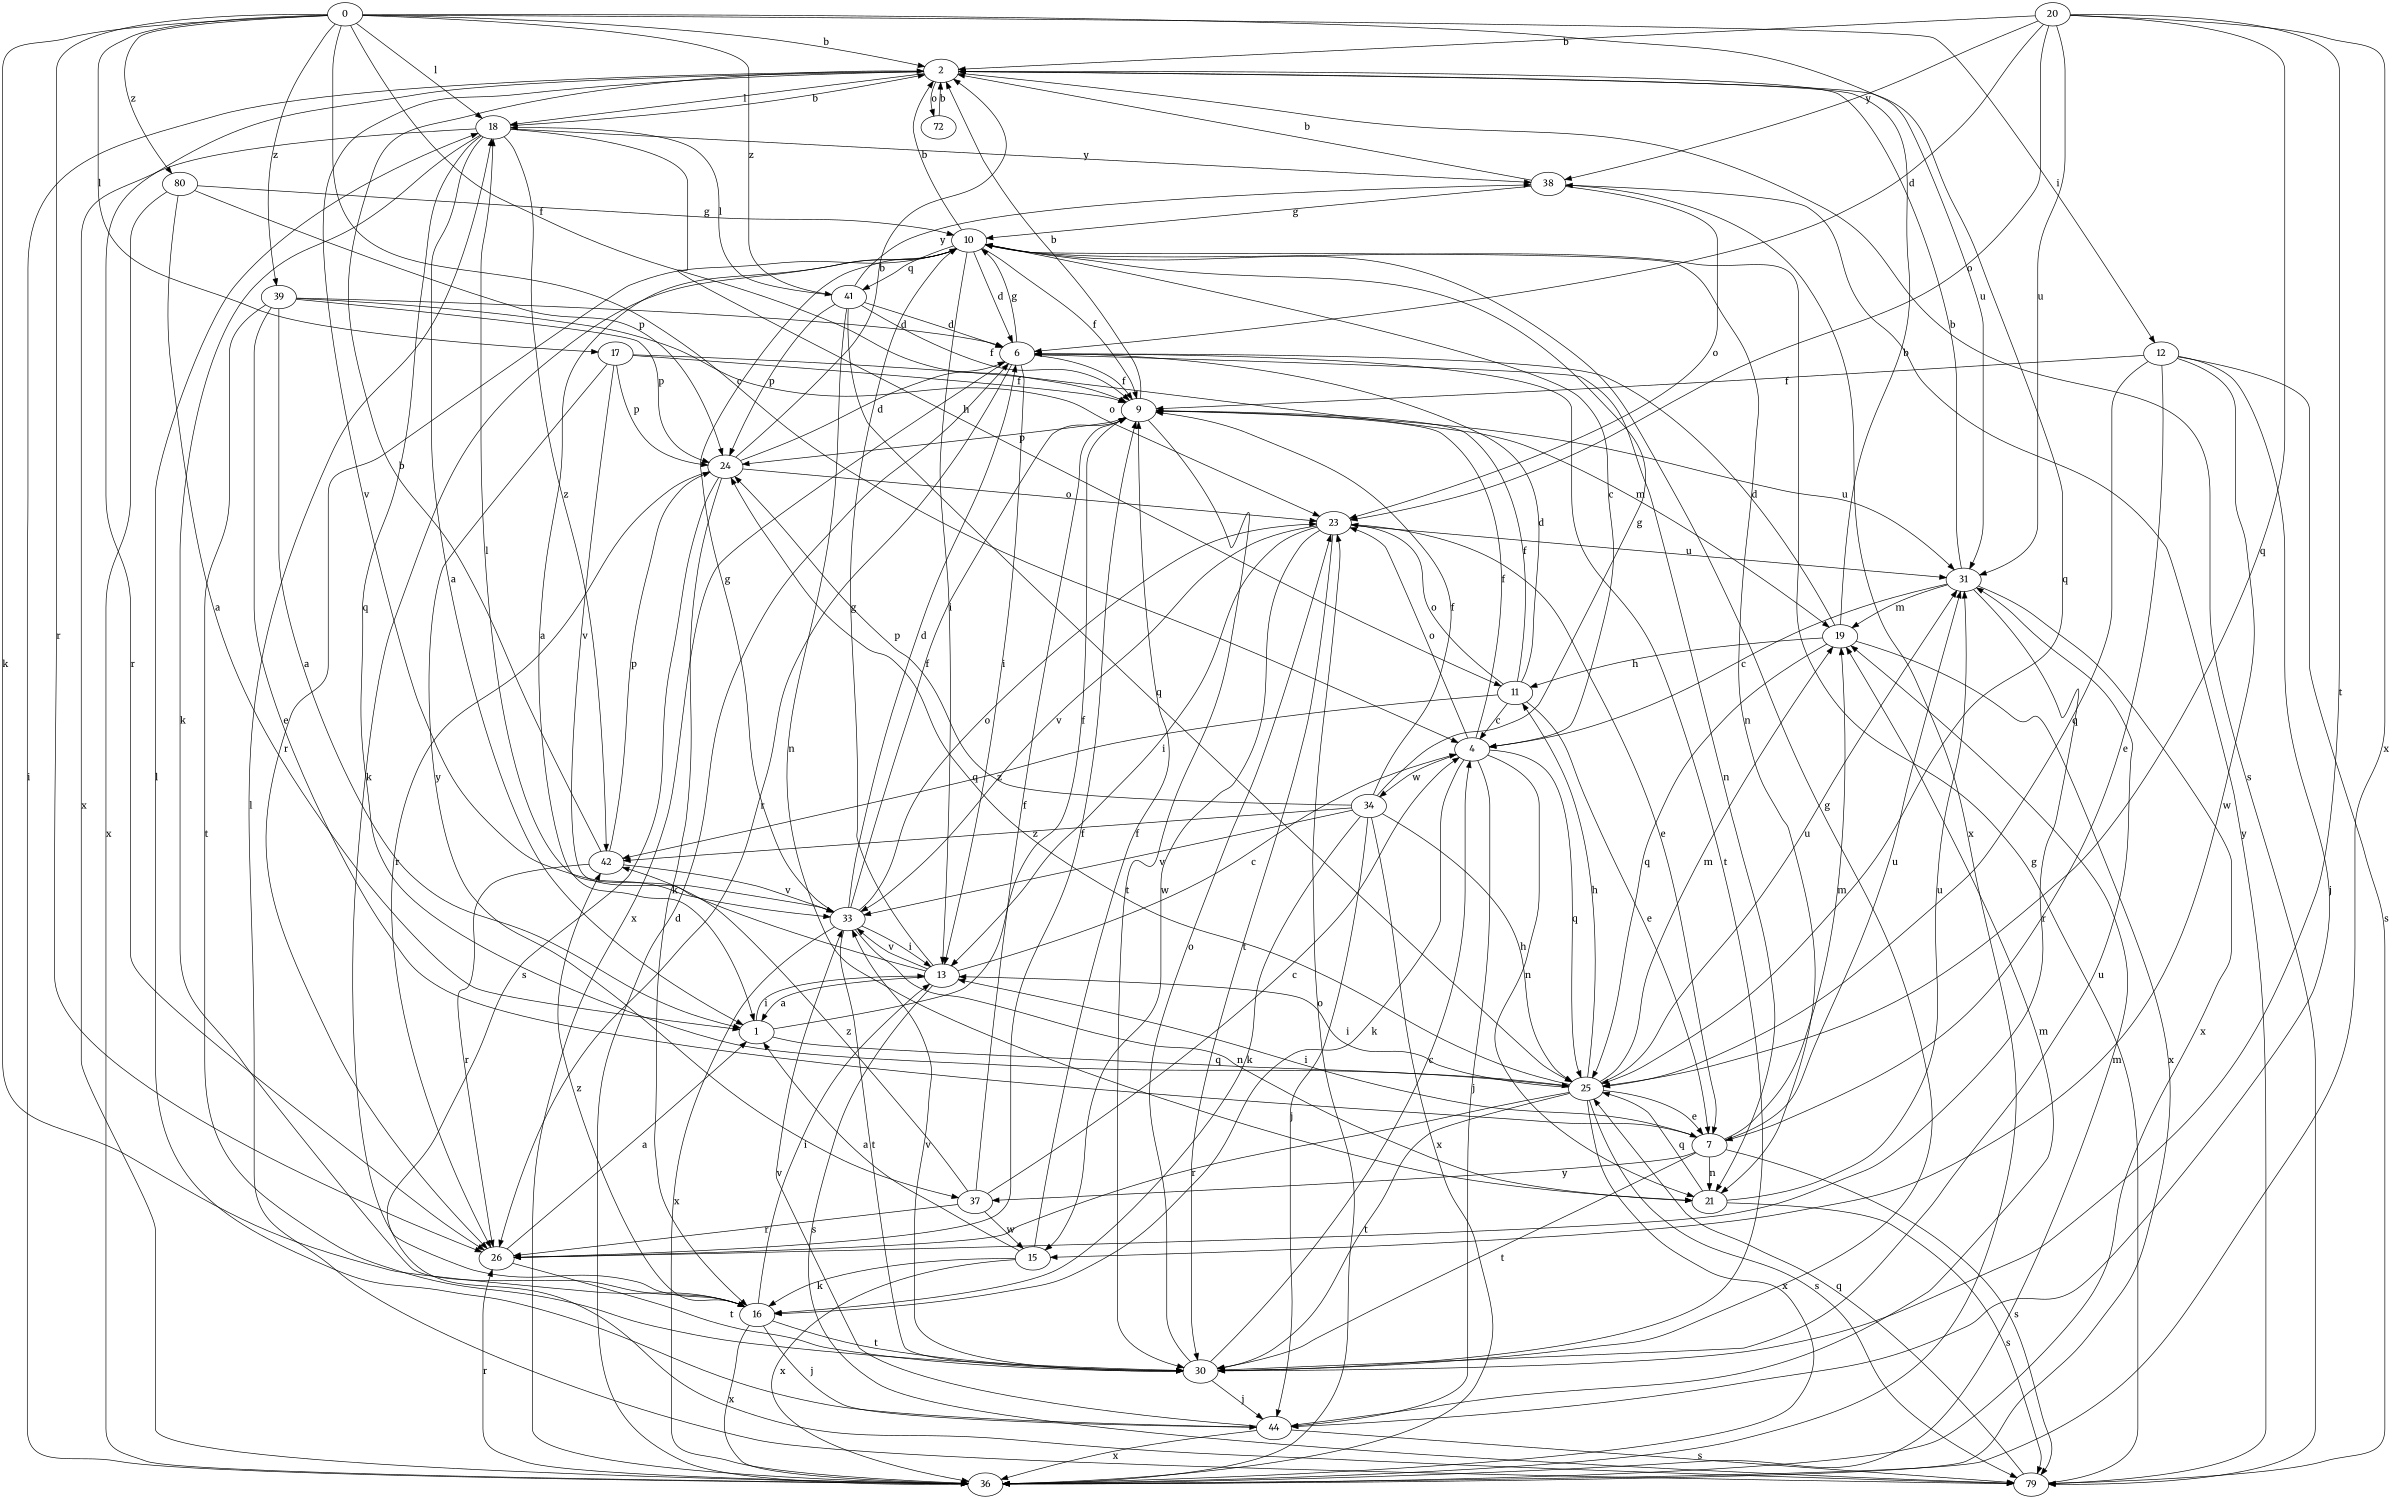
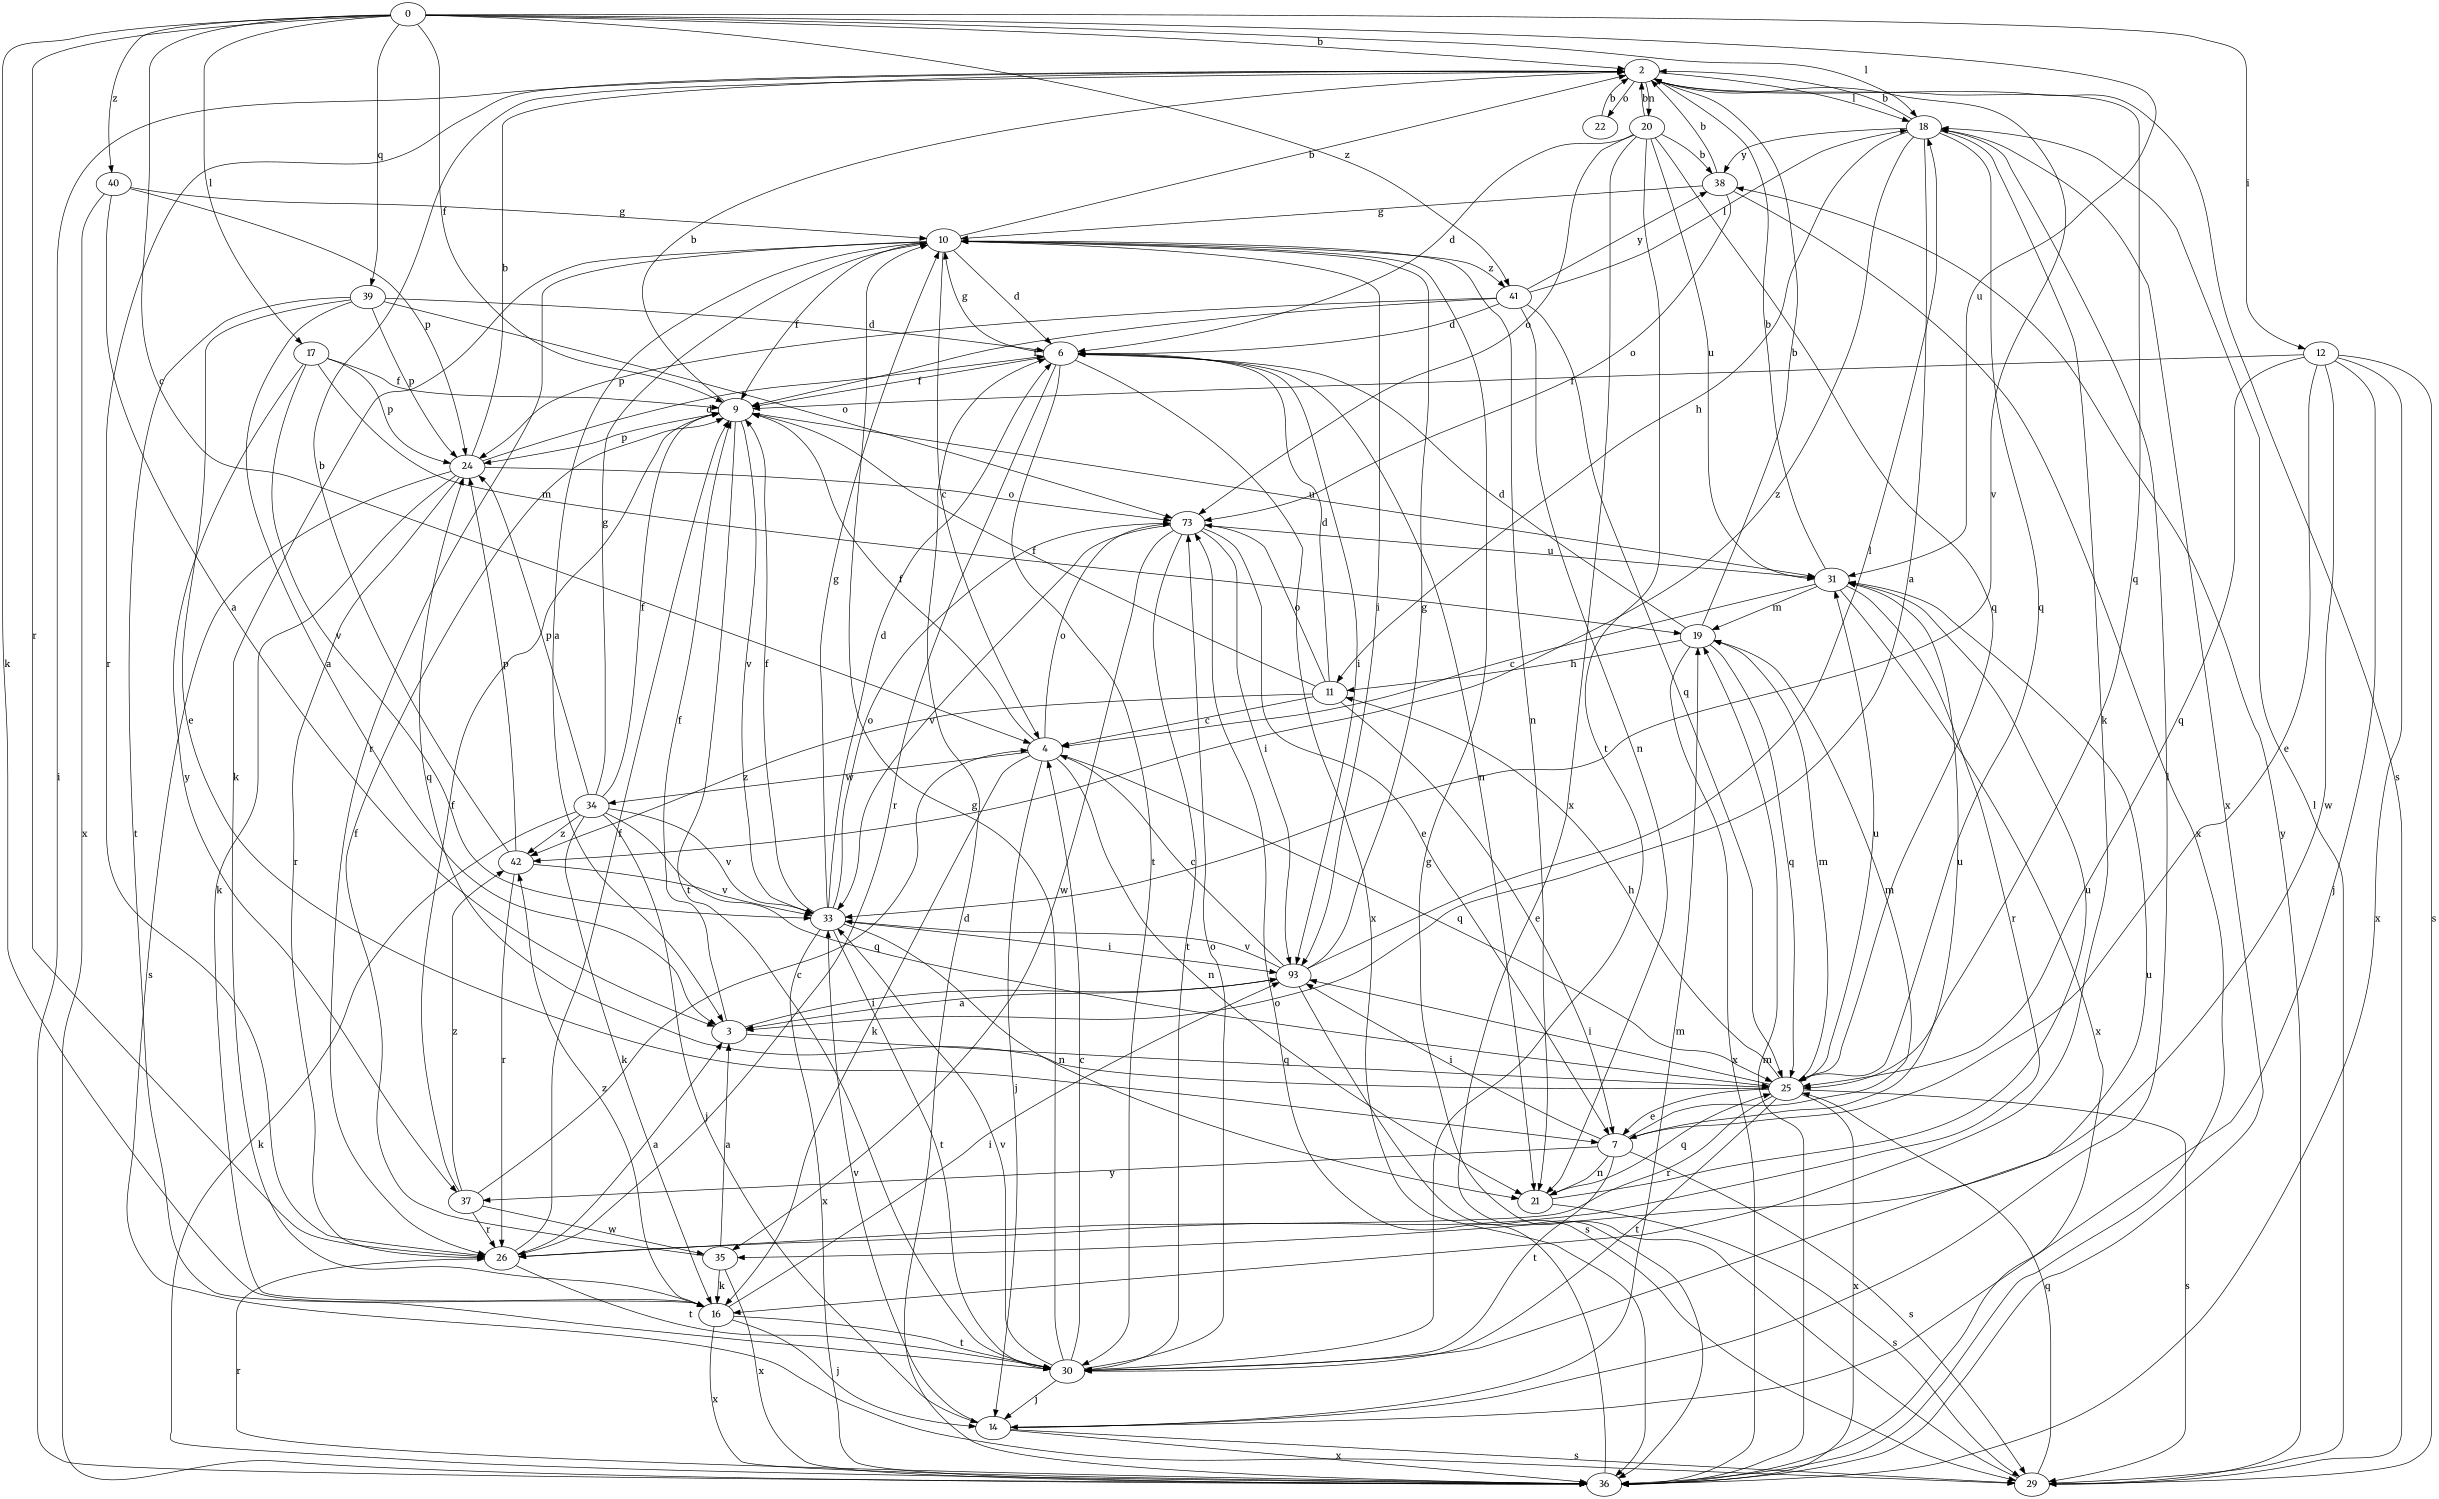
edge "2" -> "20": added, label "n"
edge "20" -> "38": label "y" -> "b"
node "72": label "72" -> "22"
edge "0" -> "39": label "z" -> "q"
node "80": label "80" -> "40"
edge "10" -> "41": label "q" -> "z"
node "23": label "23" -> "73"
edge "9" -> "33": added, label "v"
edge "34" -> "25": label "h" -> "q"
node "13": label "13" -> "93"
node "1": label "1" -> "3"
edge "12" -> "36": added, label "x"
edge "34" -> "36": label "x" -> "k"
node "15": label "15" -> "35"
node "44": label "44" -> "14"
node "79": label "79" -> "29"
